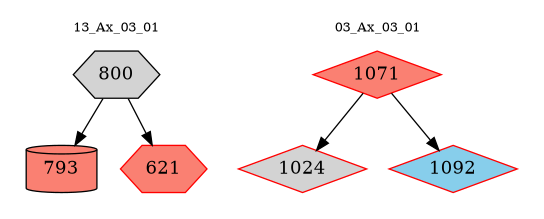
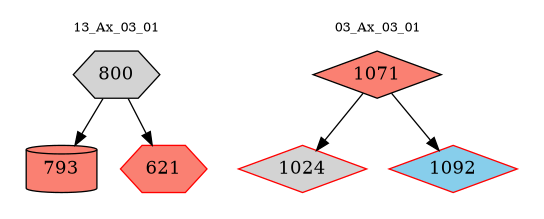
node "1071": color red -> black
